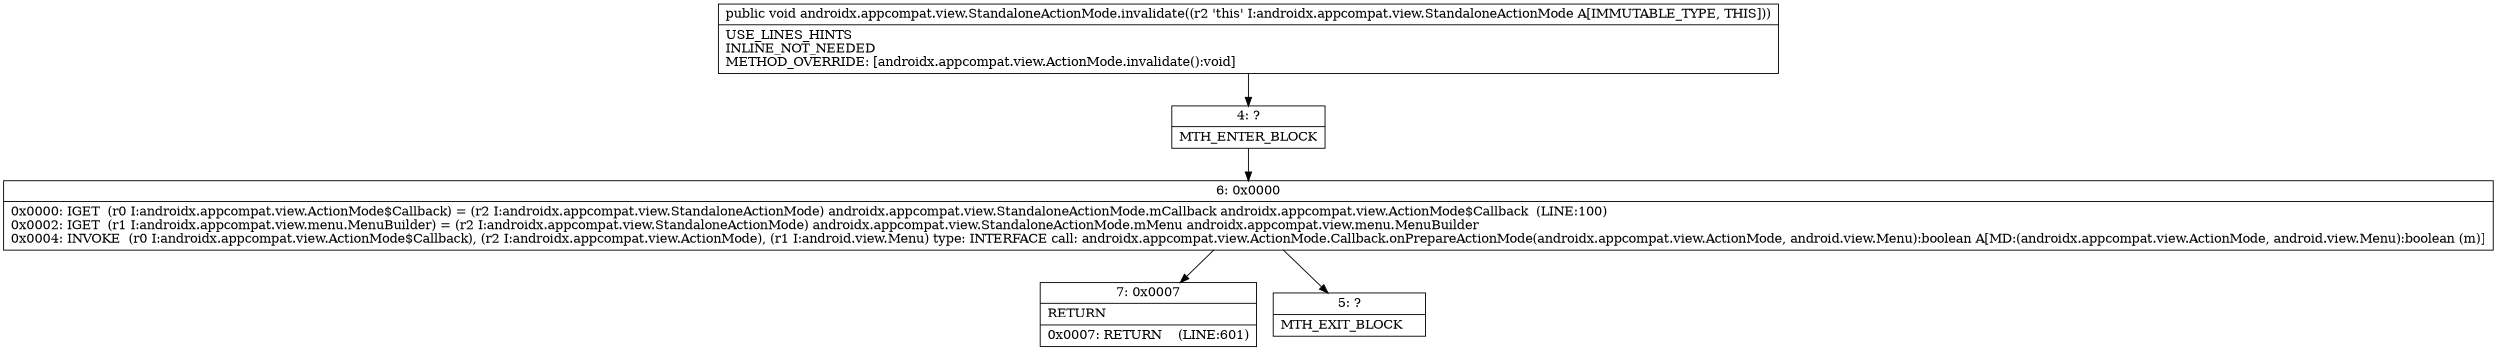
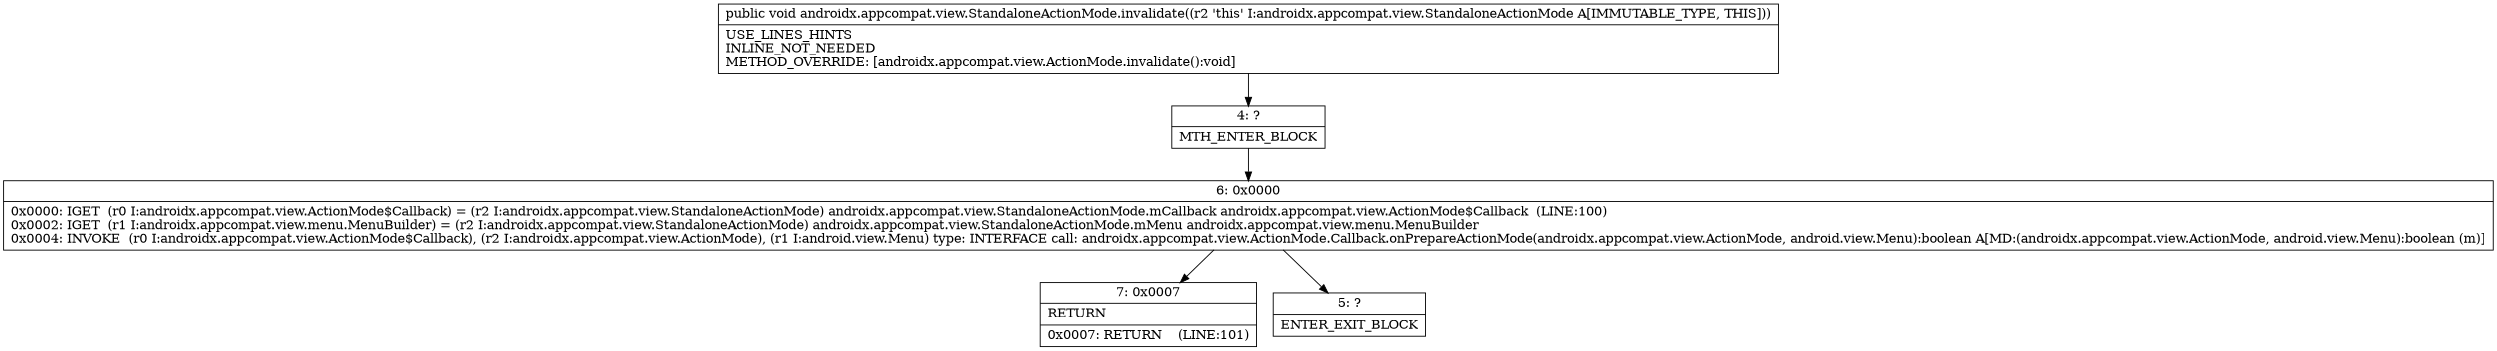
node "5: ?": text "MTH_EXIT_BLOCK" -> "ENTER_EXIT_BLOCK"
node "7: 0x0007": text "0x0007: RETURN    (LINE:601)" -> "0x0007: RETURN    (LINE:101)"
